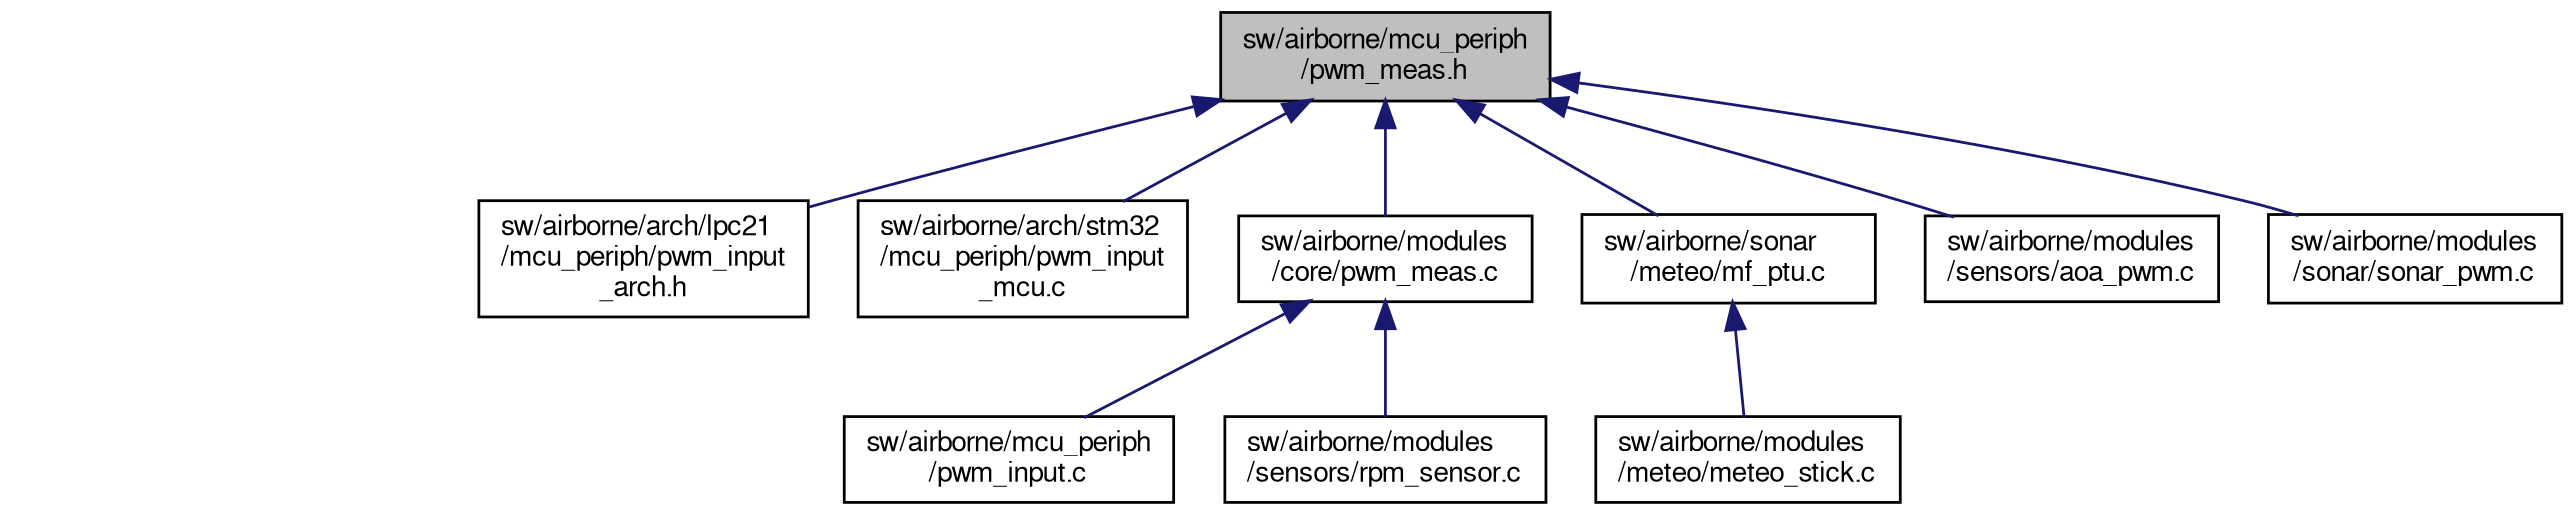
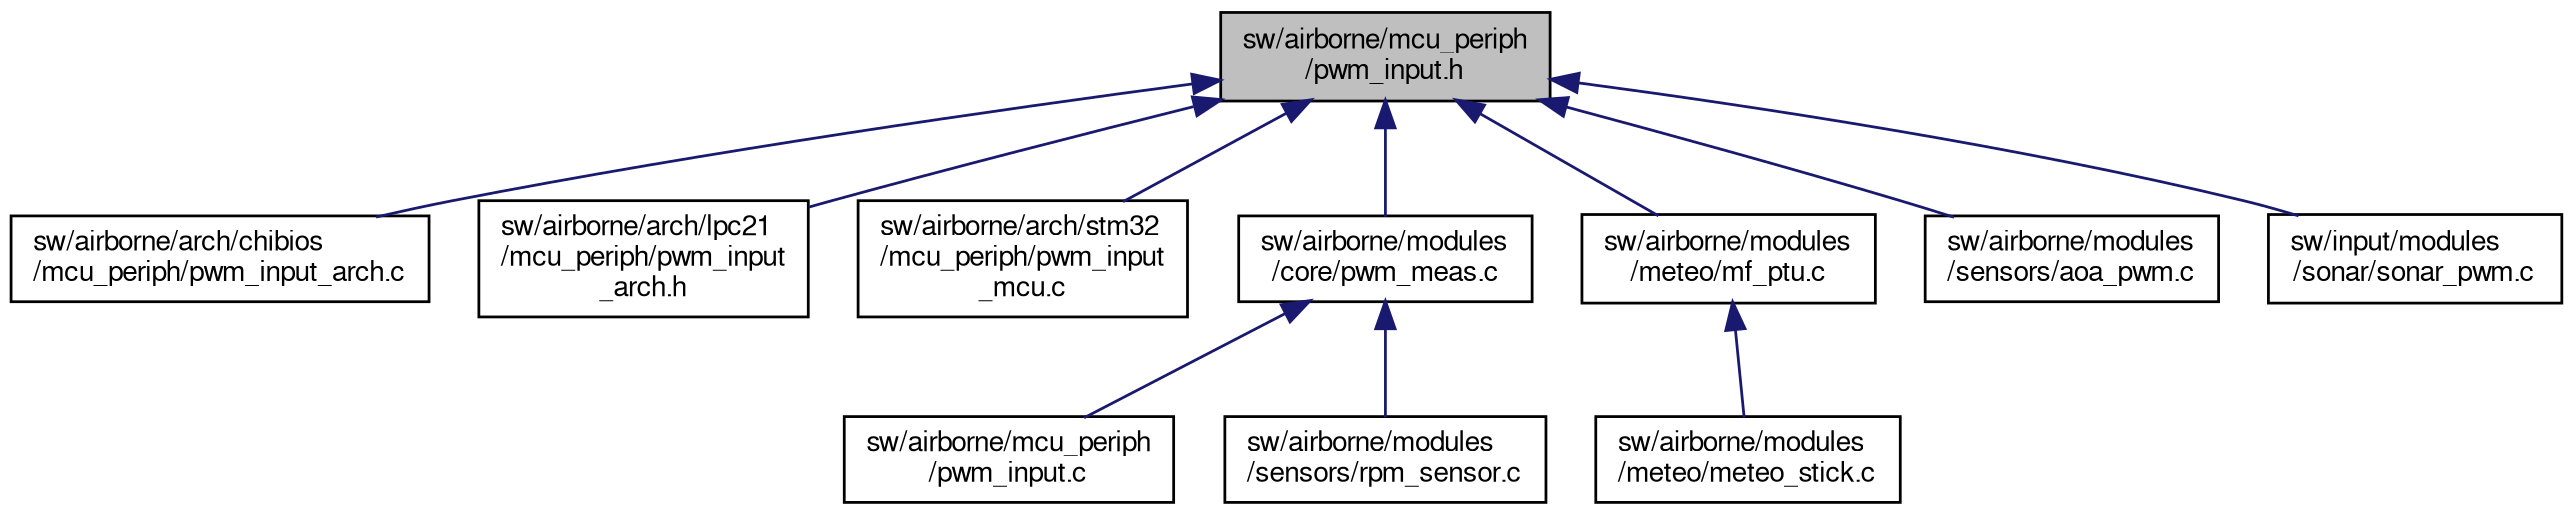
node "sw/airborne/mcu_periph /pwm_meas.h": label "sw/airborne/mcu_periph /pwm_meas.h" -> "sw/airborne/mcu_periph /pwm_input.h"
node "sw/airborne/arch/chibios /mcu_periph/pwm_input_arch.c": added
node "sw/airborne/sonar /meteo/mf_ptu.c": label "sw/airborne/sonar /meteo/mf_ptu.c" -> "sw/airborne/modules /meteo/mf_ptu.c"
node "sw/airborne/modules /sonar/sonar_pwm.c": label "sw/airborne/modules /sonar/sonar_pwm.c" -> "sw/input/modules /sonar/sonar_pwm.c"
